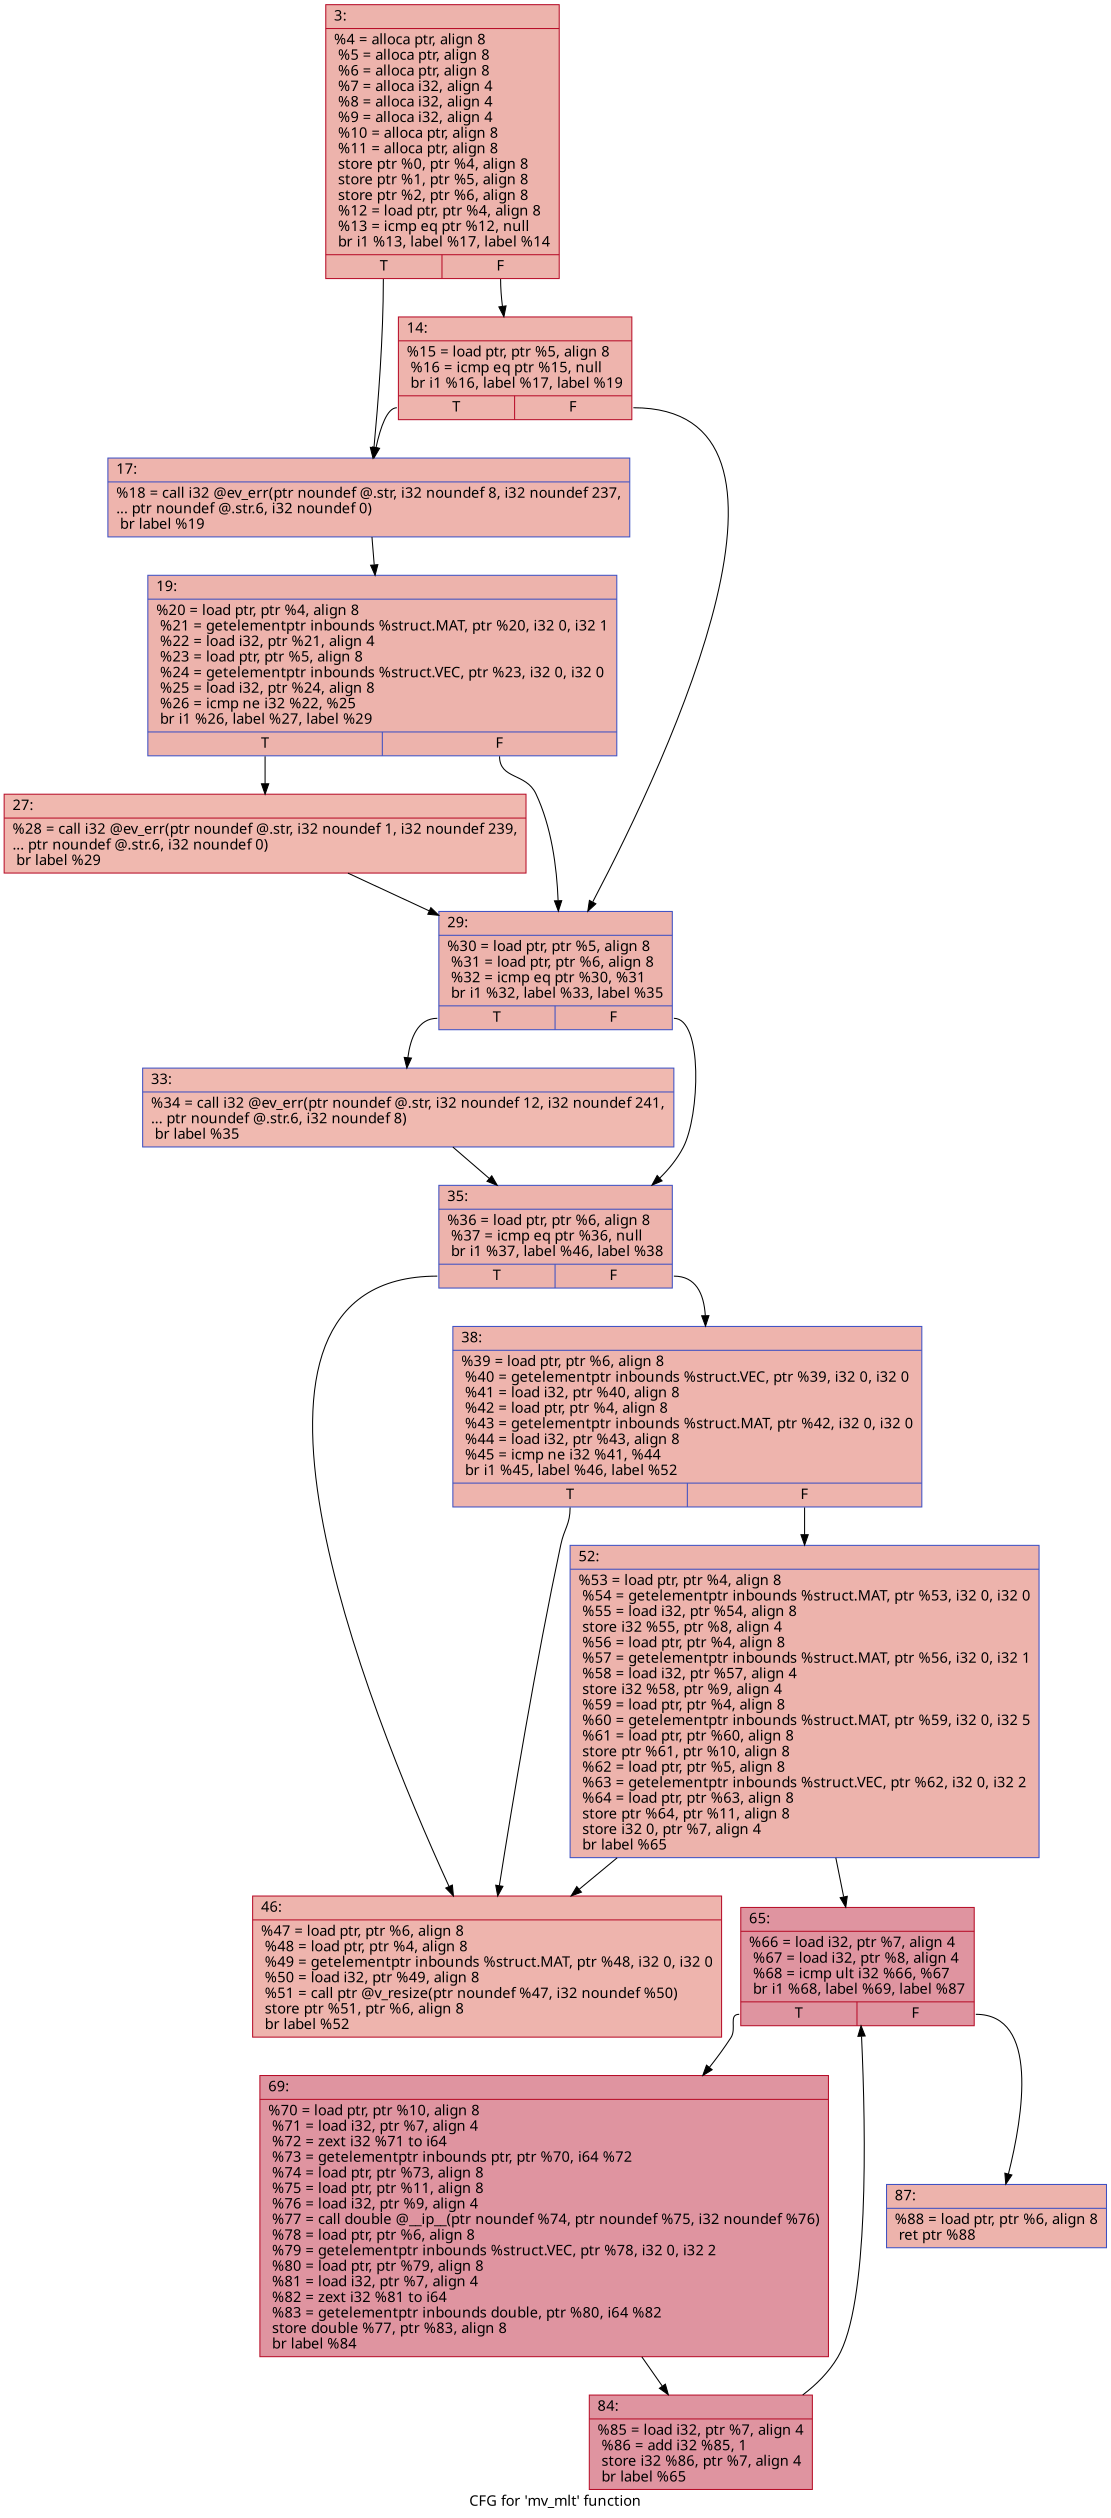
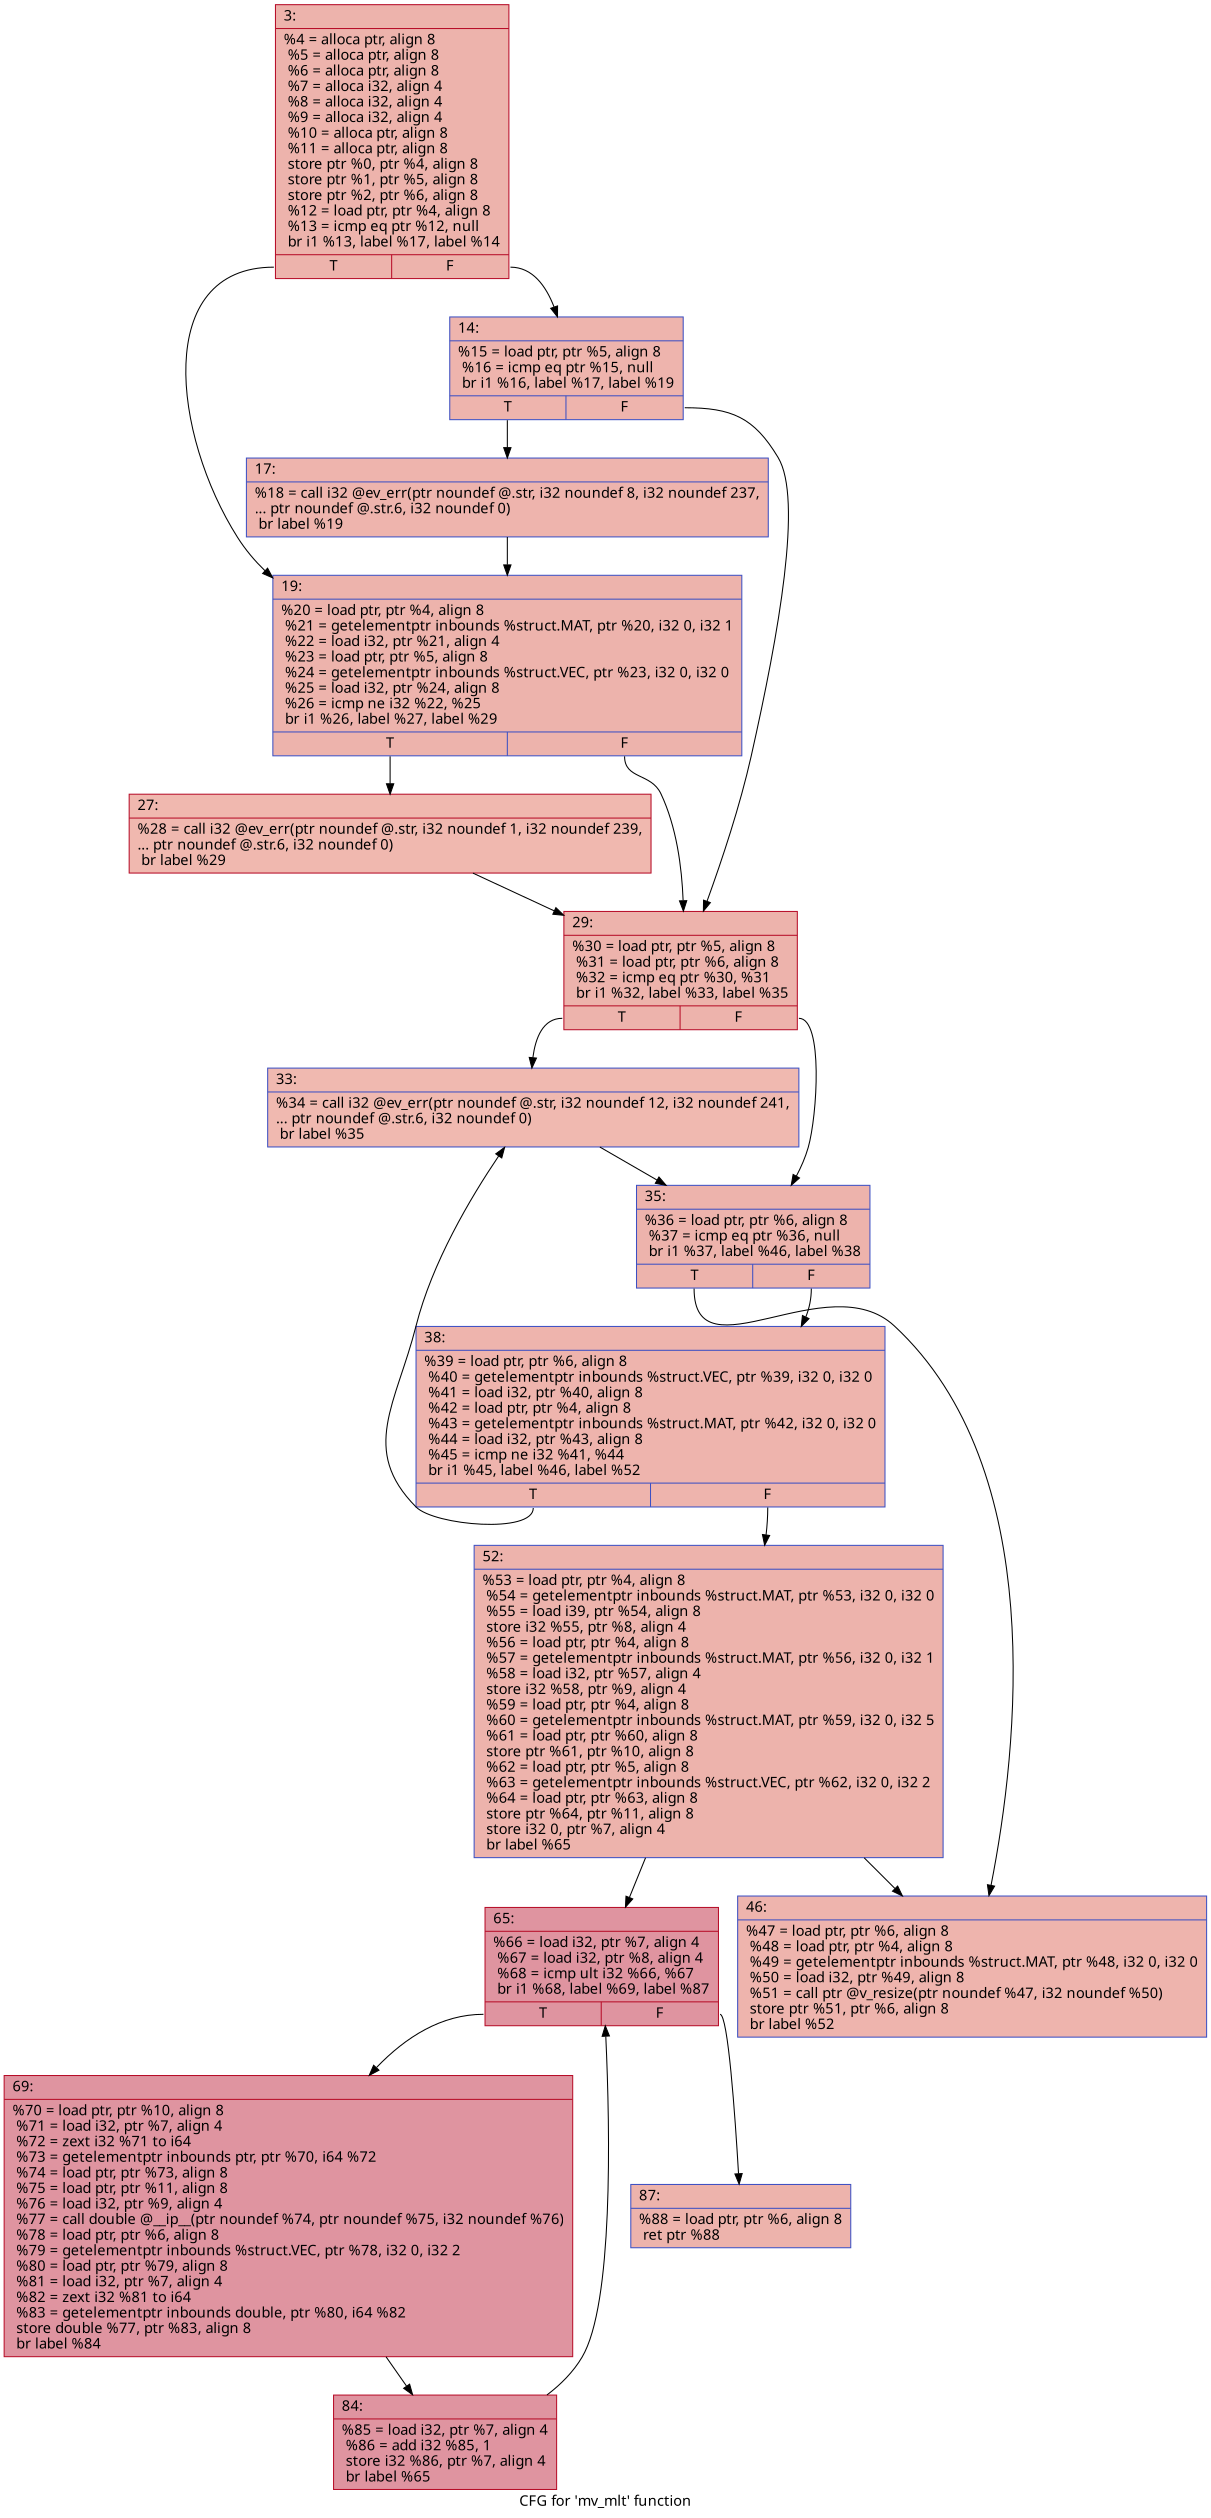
edge "3:" -> "17:": now "3:" -> "19:"
node "14:": color #b70d28ff -> #3d50c3ff
node "29:": color #3d50c3ff -> #b70d28ff
node "33:": text "... ptr noundef @.str.6, i32 noundef 8)" -> "... ptr noundef @.str.6, i32 noundef 0)"
node "52:": text "%55 = load i32, ptr %54, align 8" -> "%55 = load i39, ptr %54, align 8"
edge "38:" -> "46:": now "38:" -> "33:"
node "46:": color #b70d28ff -> #3d50c3ff
